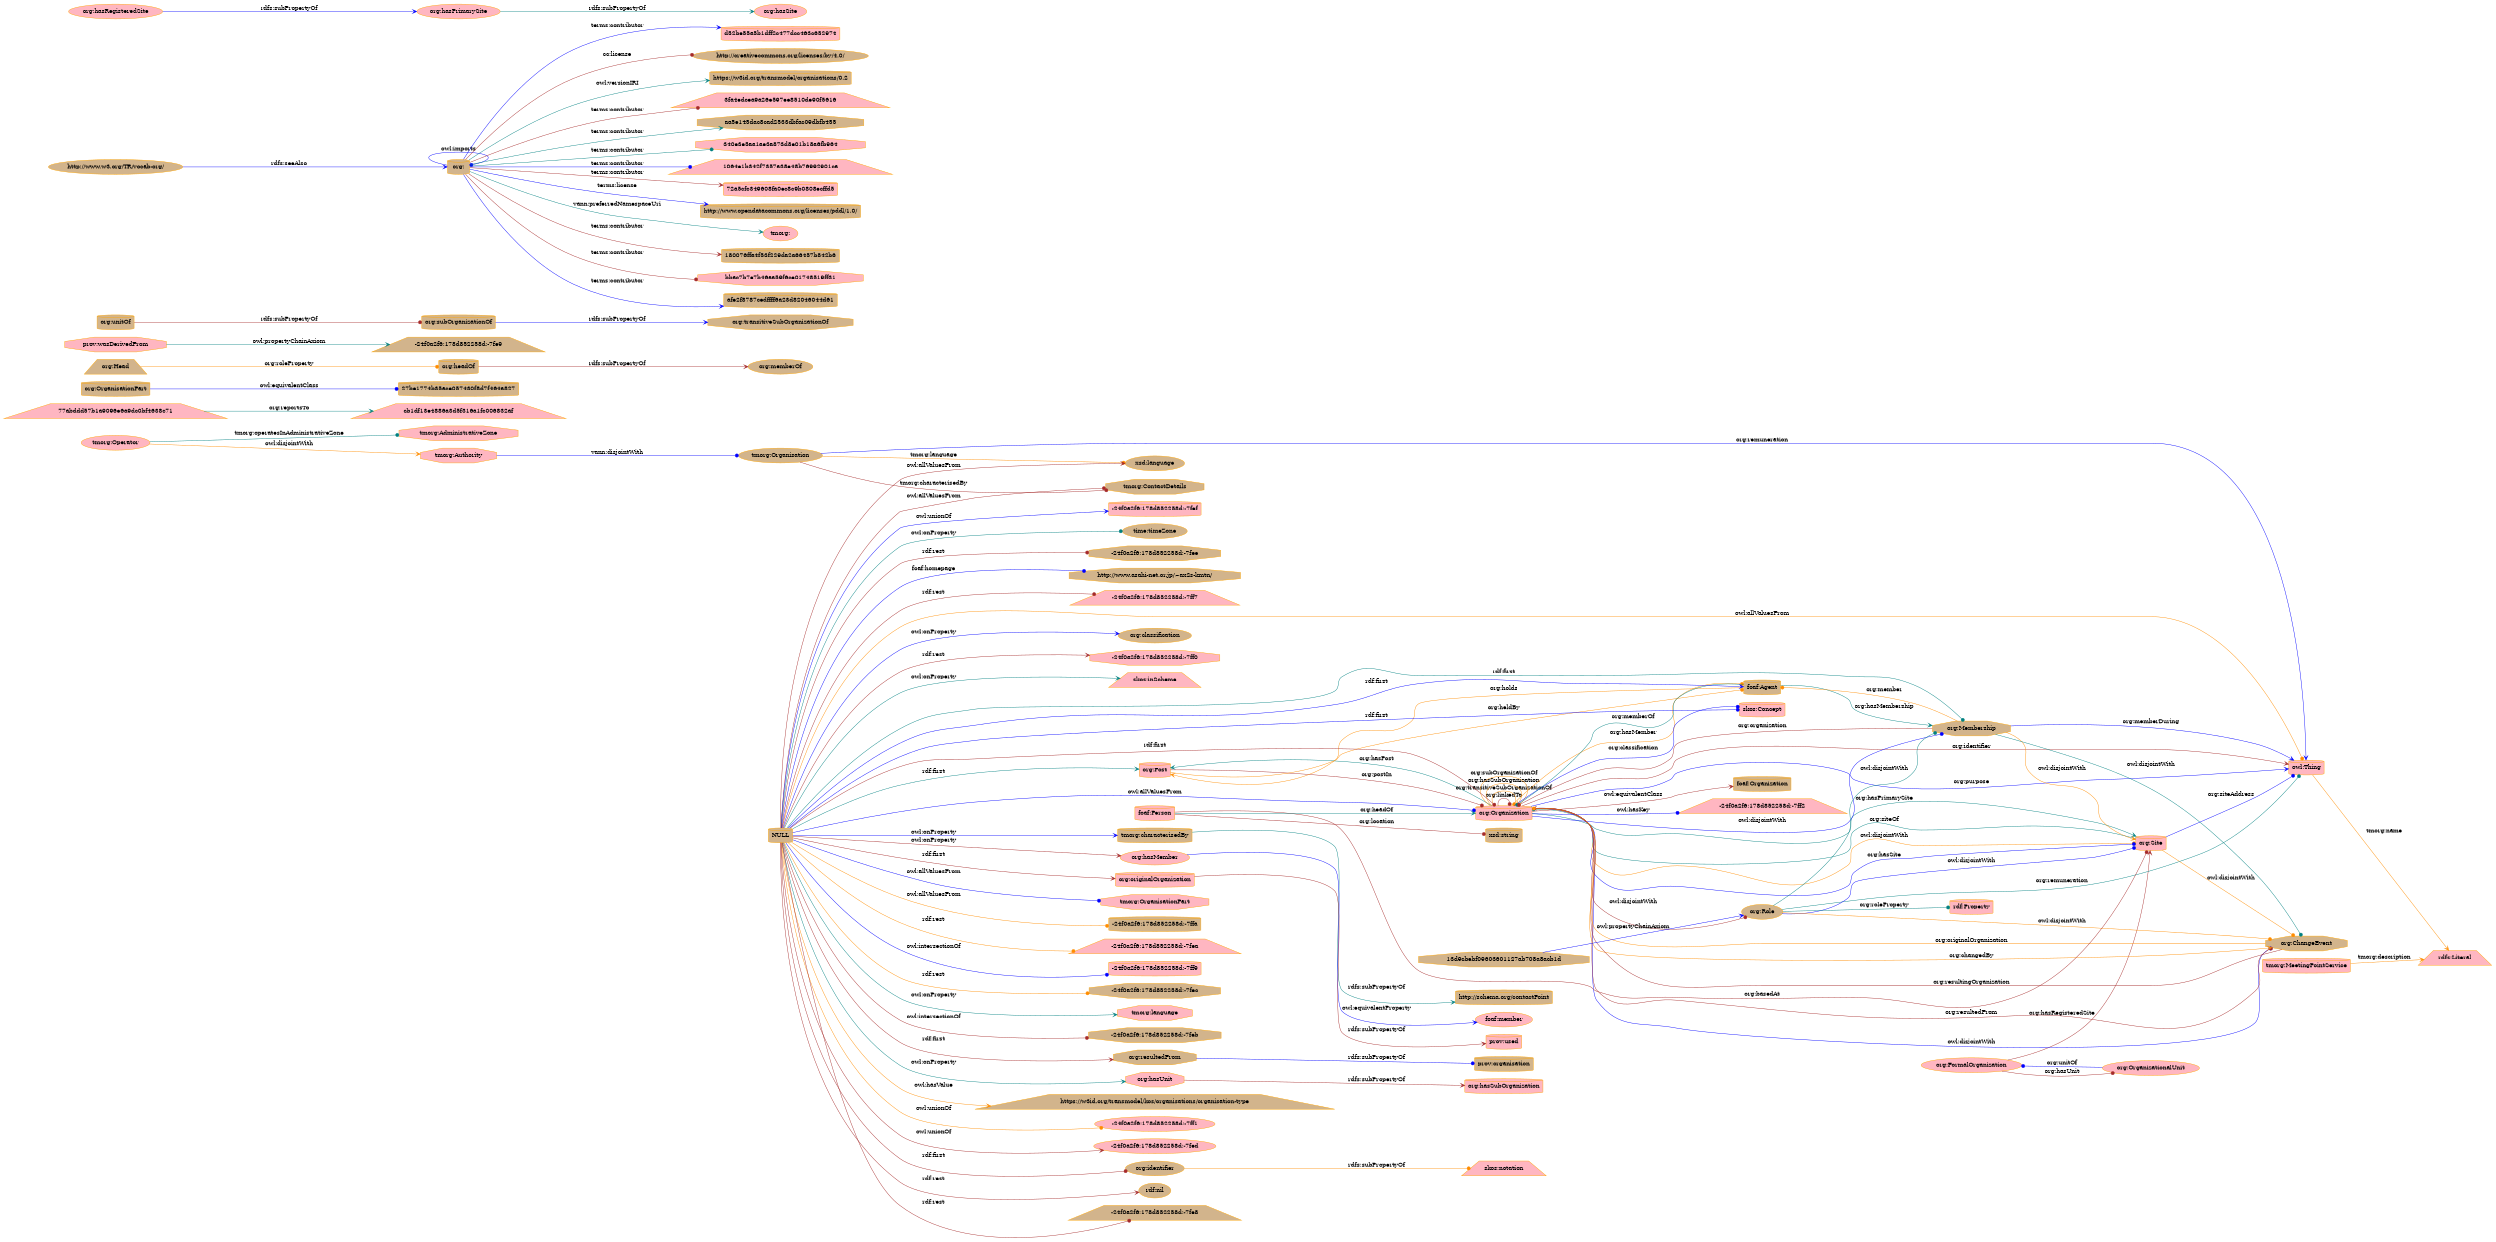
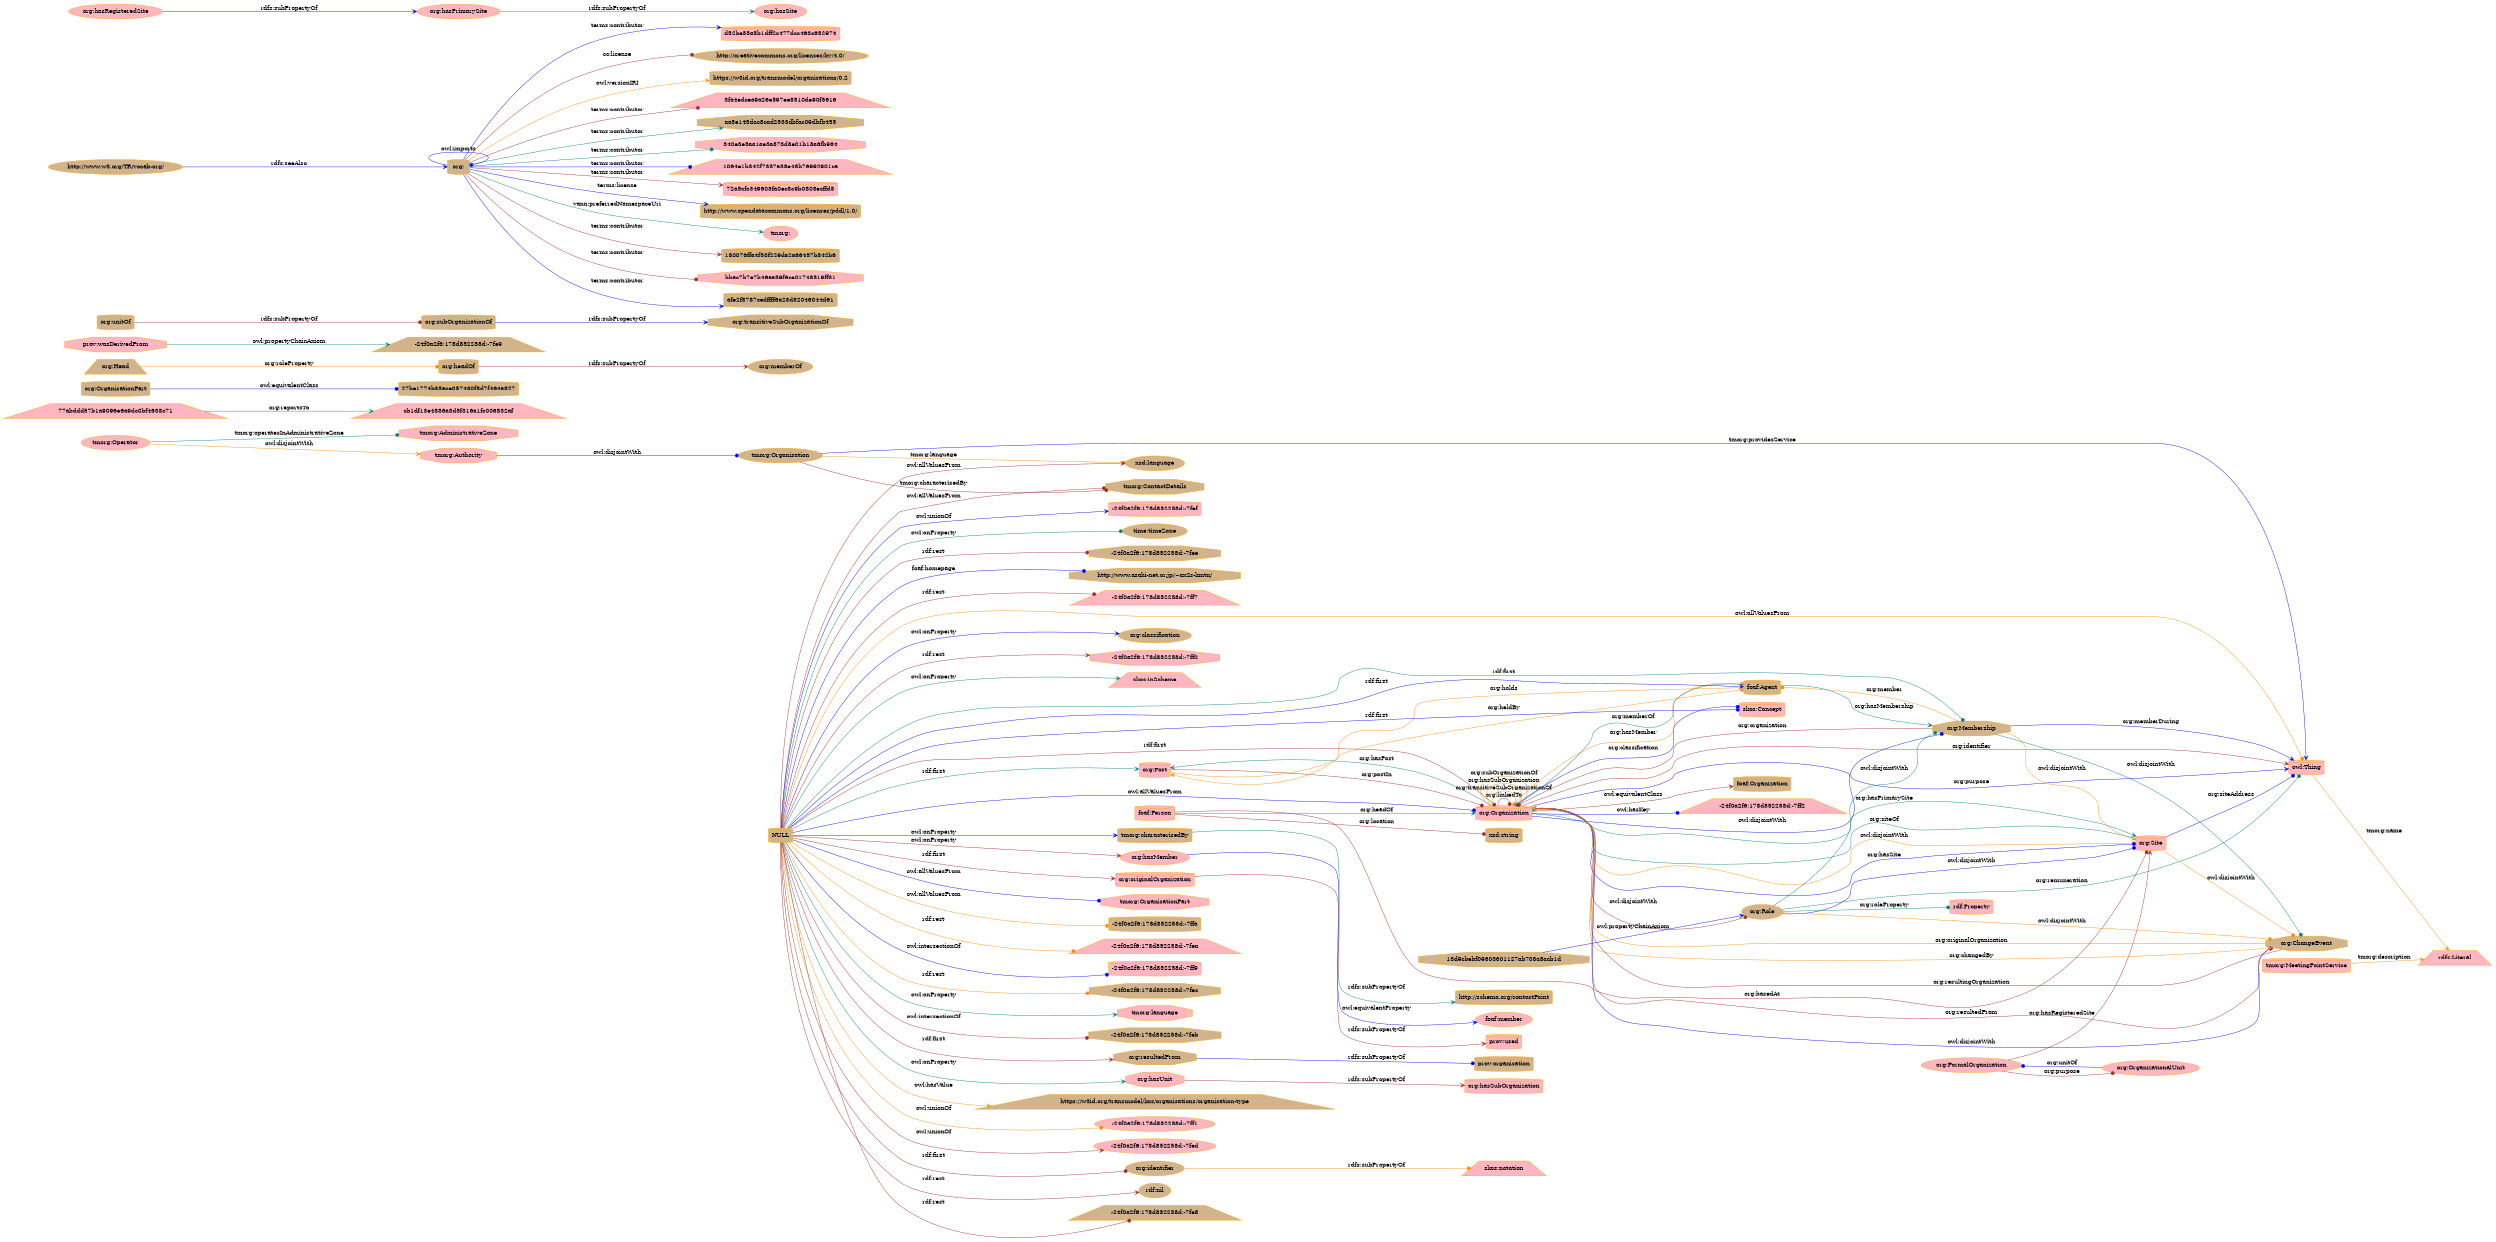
edge "org:" -> "https://w3id.org/transmodel/organisations/0.2": color teal -> darkorange
edge "tmorg:Organisation" -> "owl:Thing": label "org:remuneration" -> "tmorg:providesService"
edge "tmorg:Authority" -> "tmorg:Organisation": label "vann:disjointWith" -> "owl:disjointWith"
edge "org:FormalOrganization" -> "org:OrganizationalUnit": label "org:hasUnit" -> "org:purpose"
